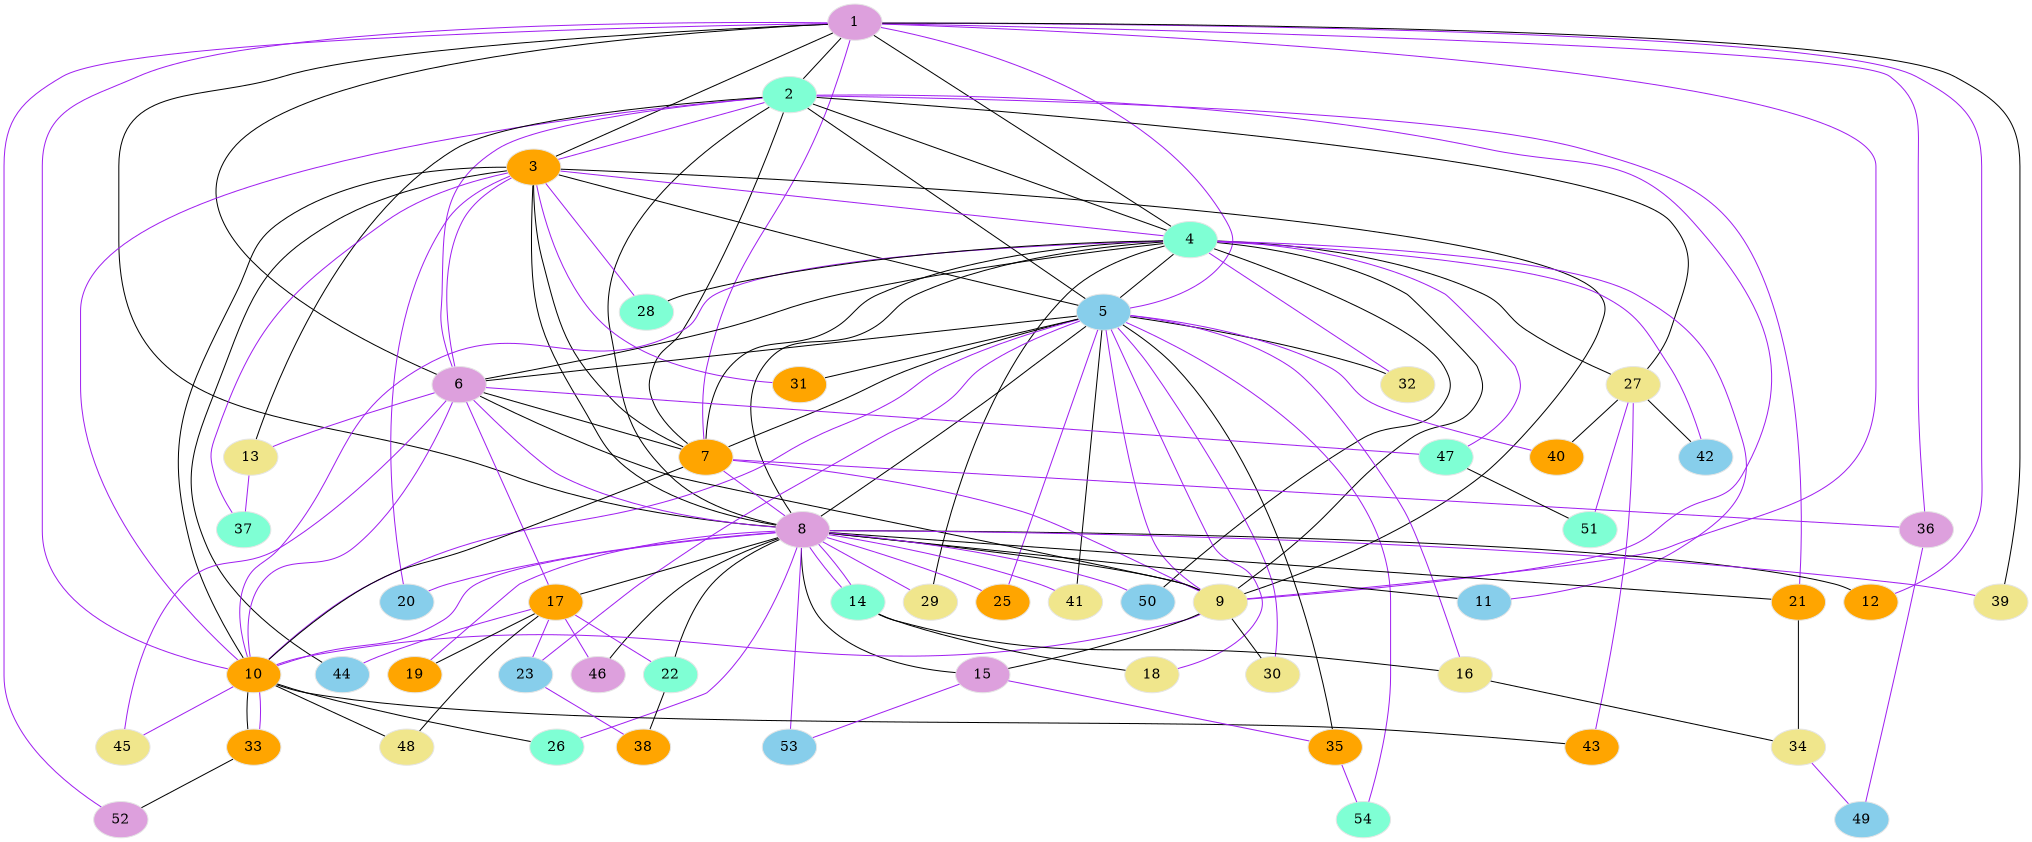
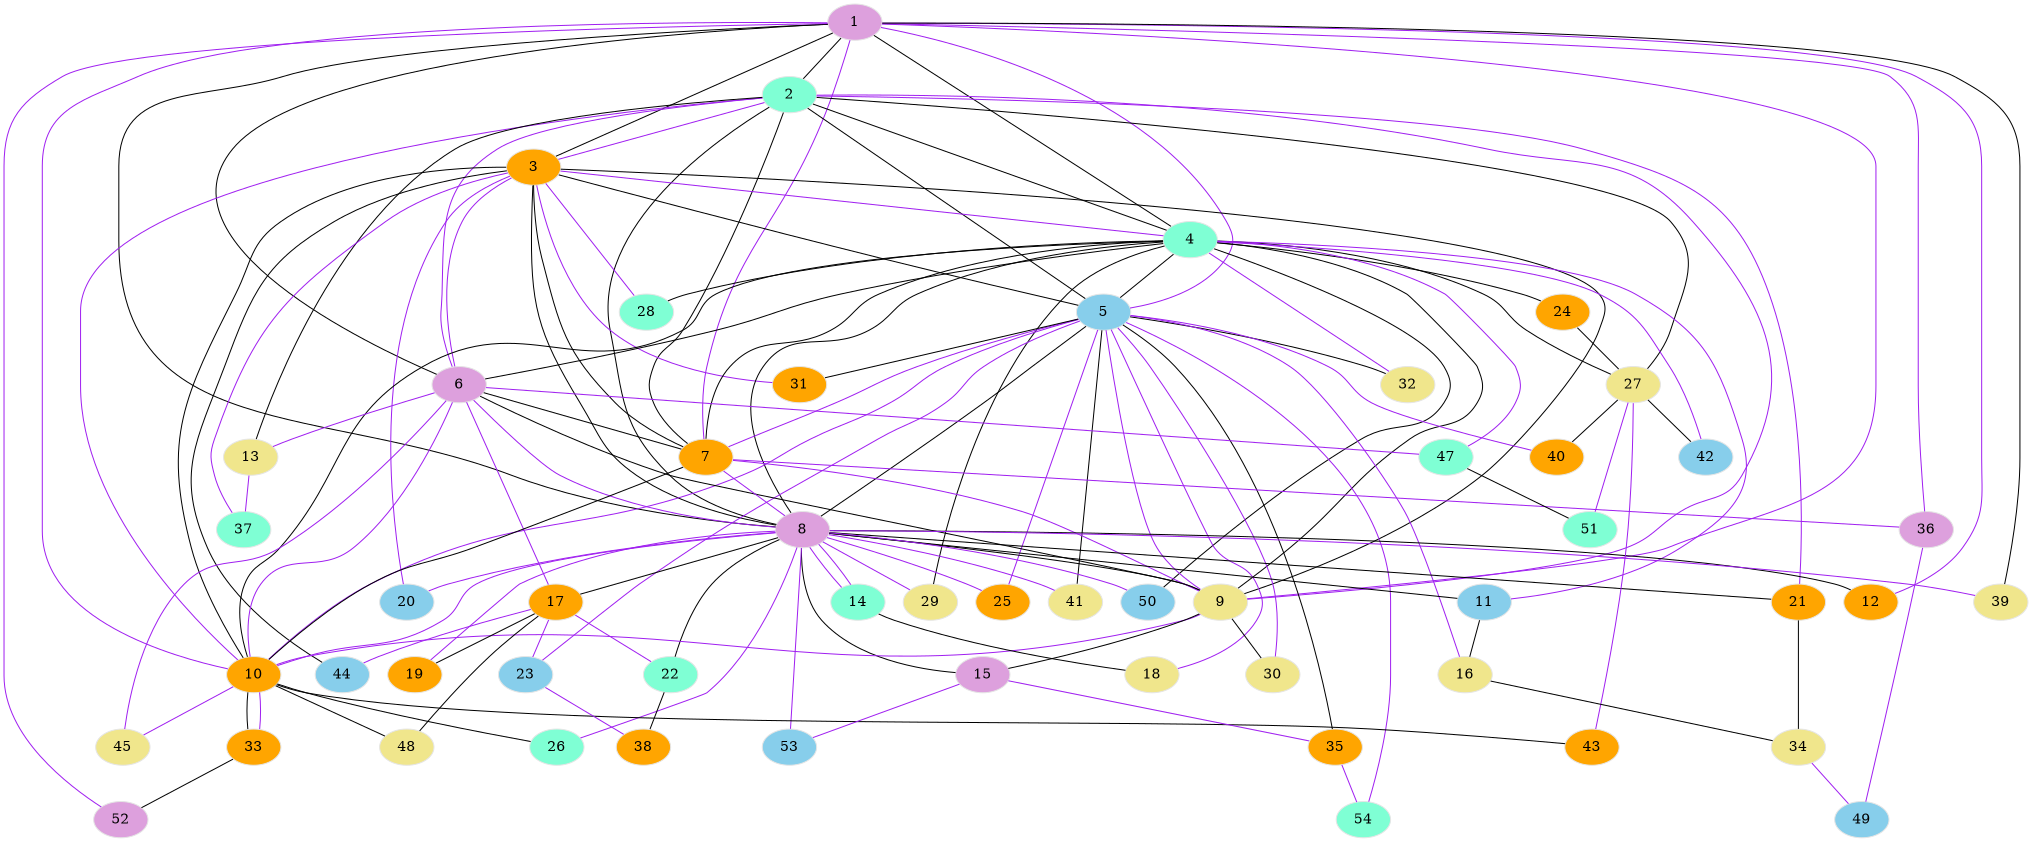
node "24": added
edge "4" -- "10": color purple -> black
edge "5" -- "6": removed
edge "5" -- "7": color black -> purple
edge "14" -- "16": now "11" -- "16"
node "46": removed
